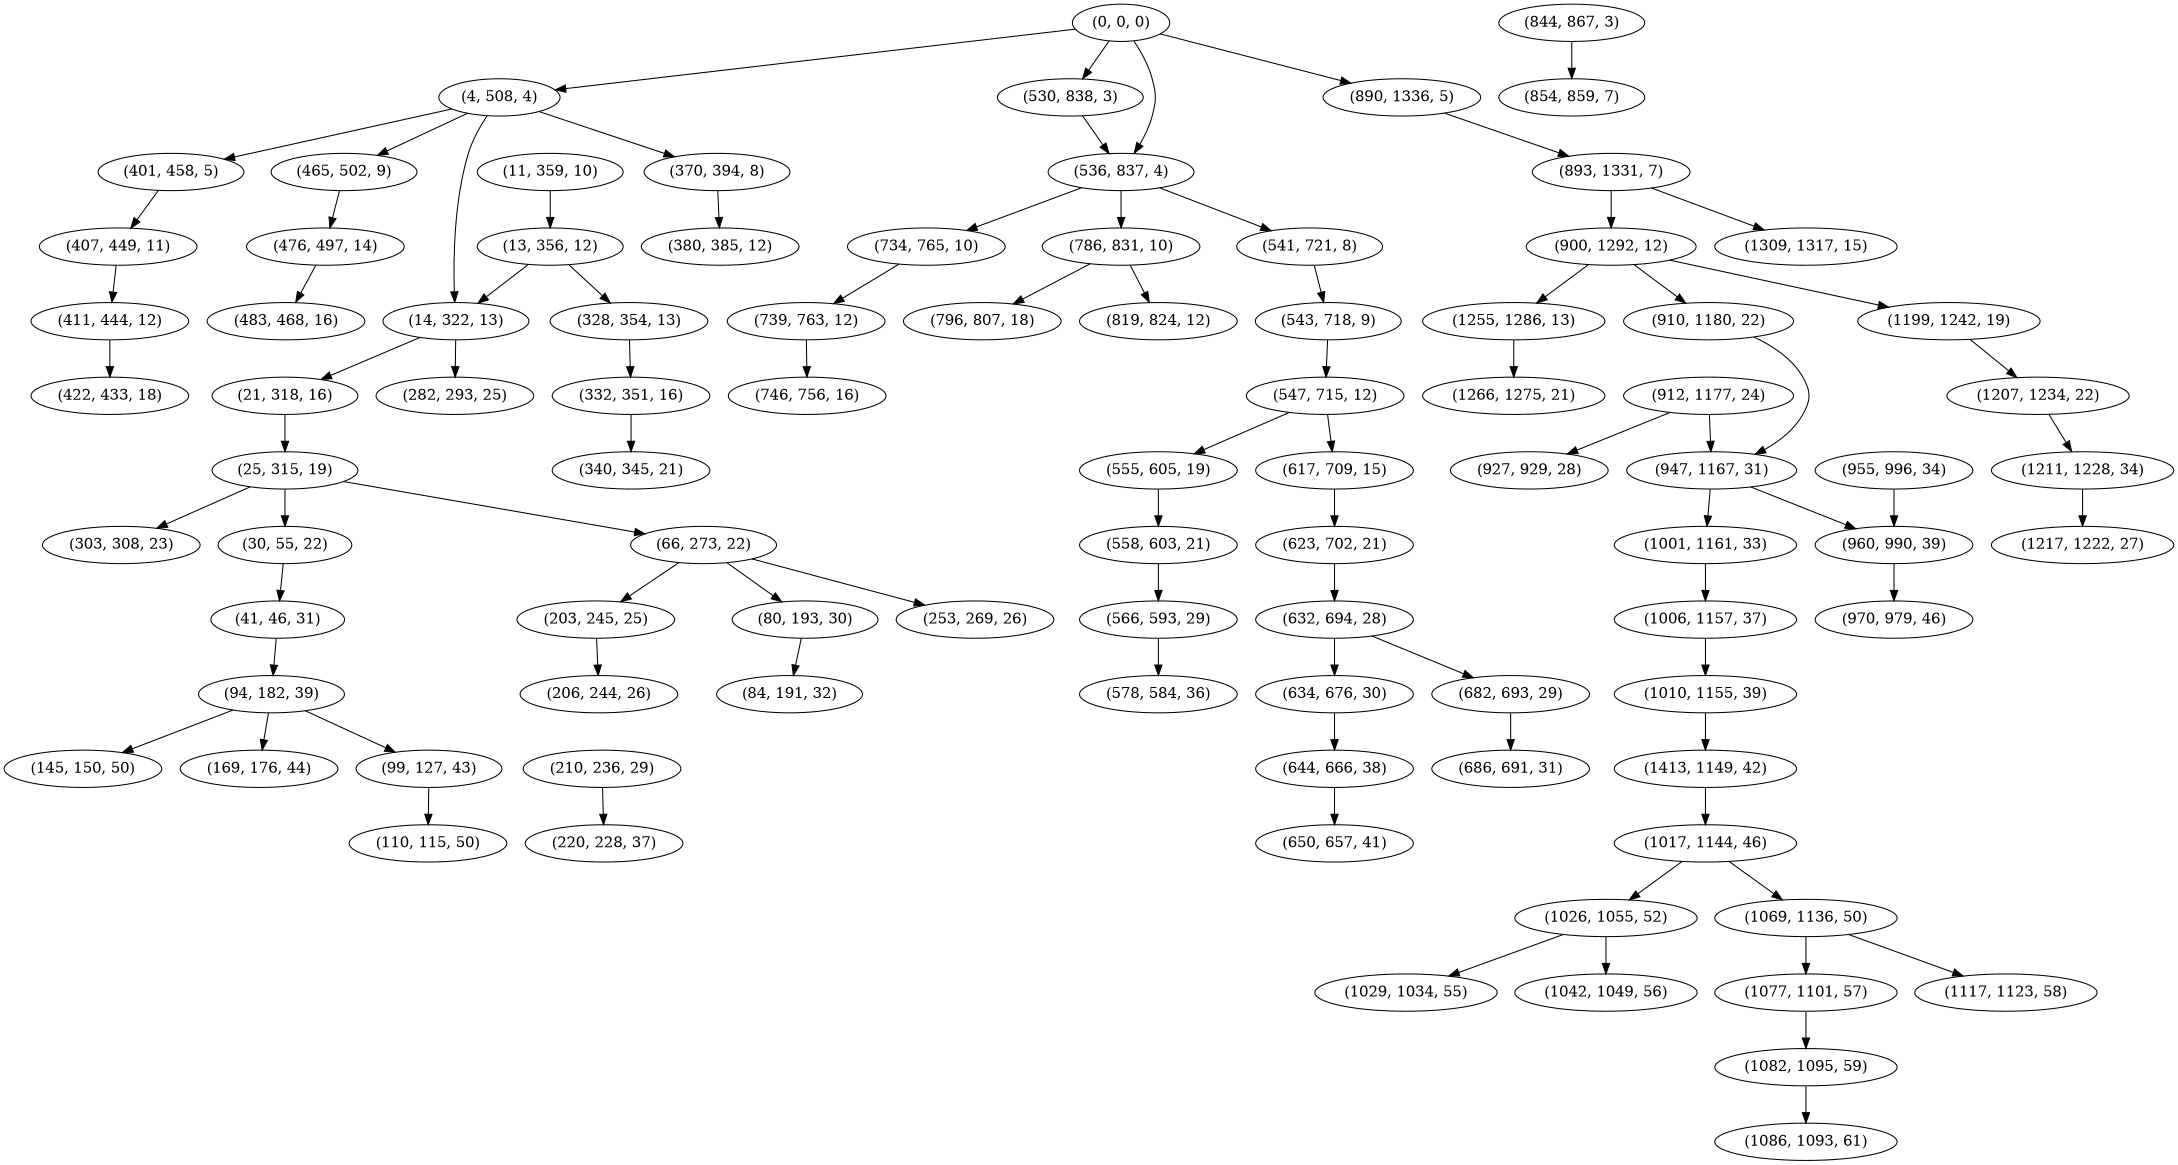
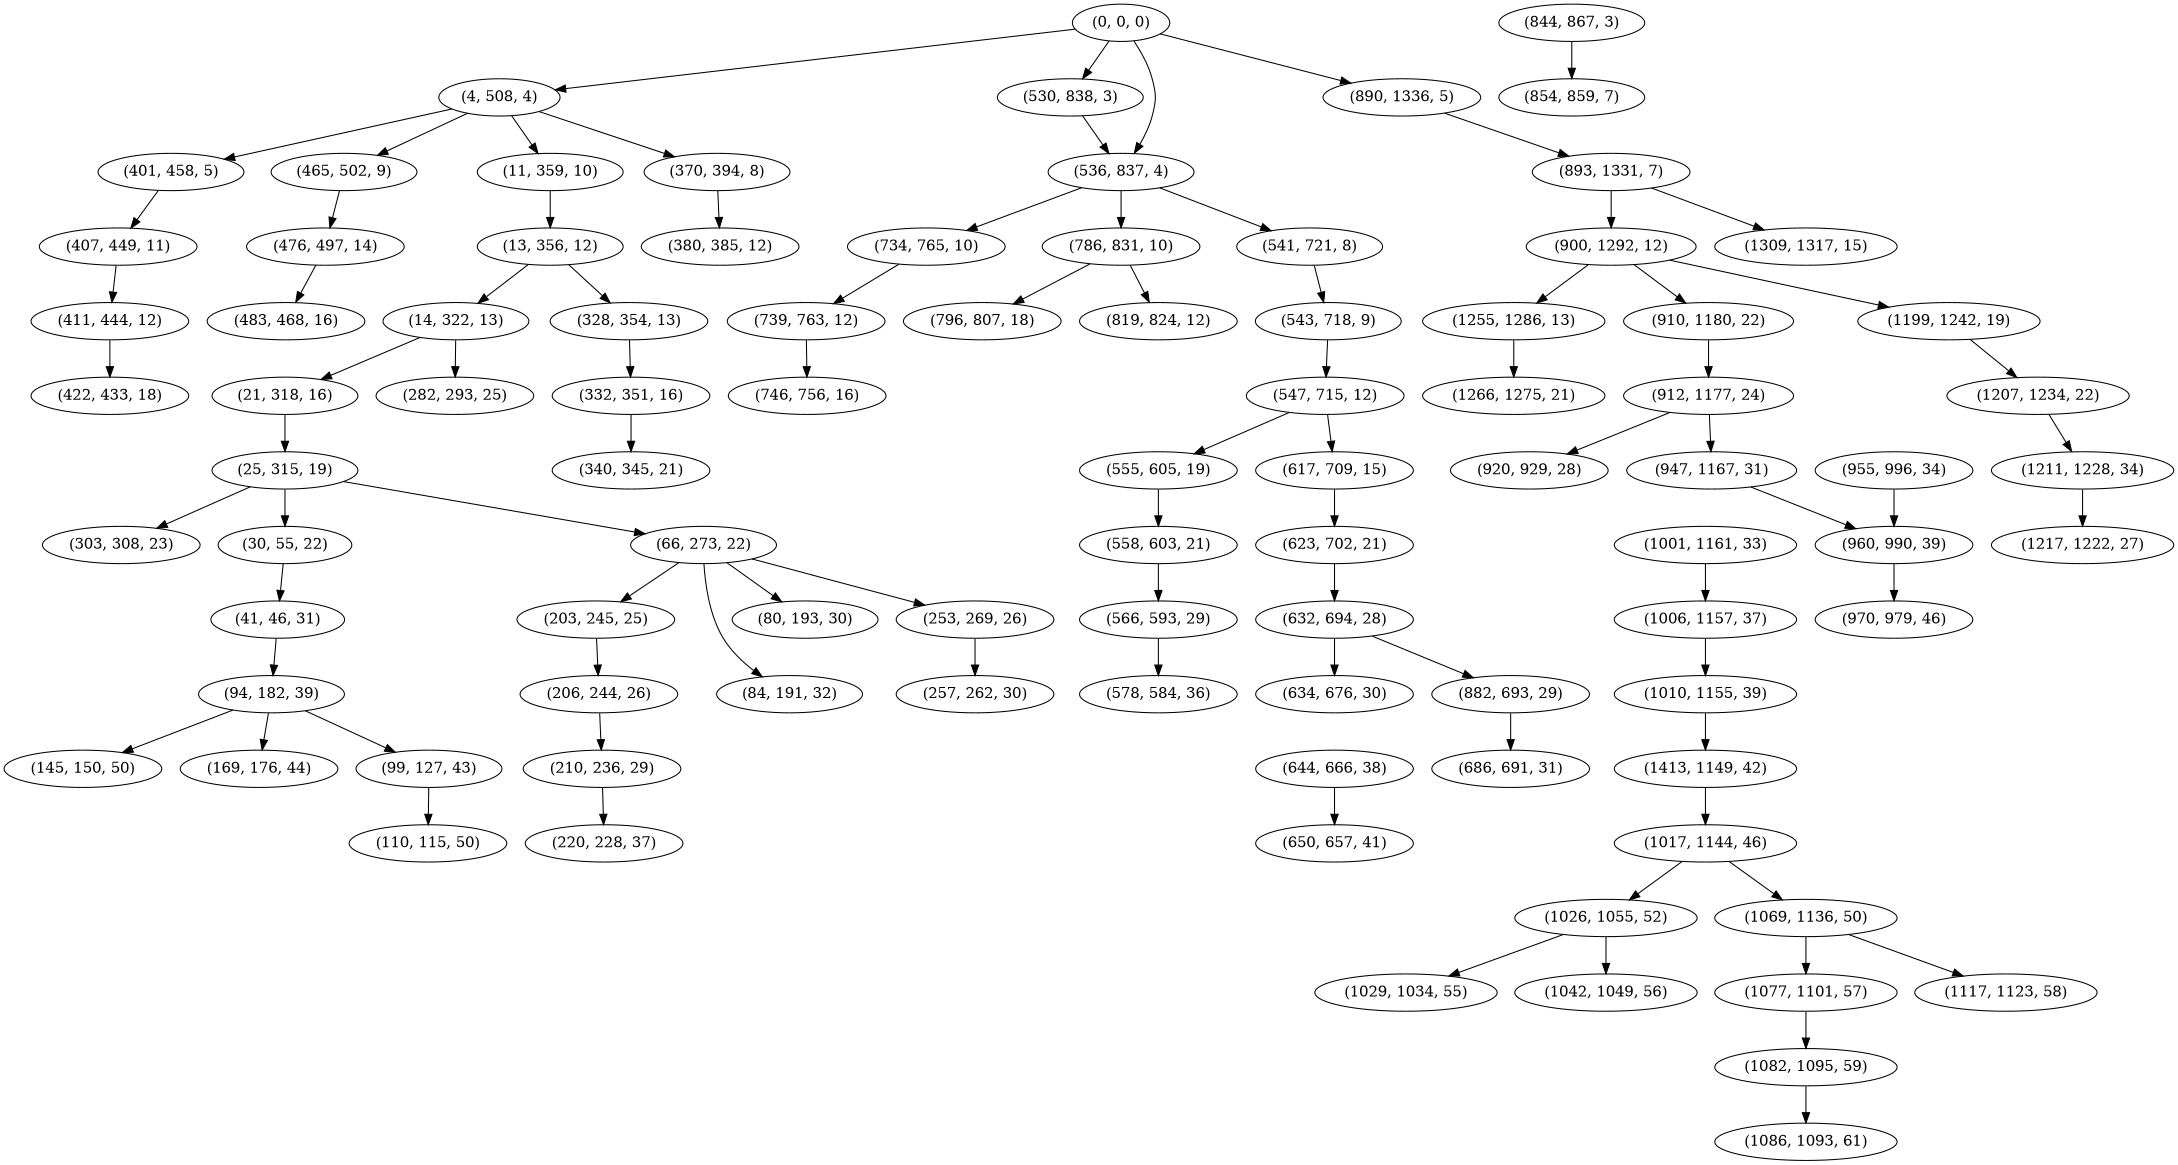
edge "(4, 508, 4)" -> "(14, 322, 13)": now "(4, 508, 4)" -> "(11, 359, 10)"
edge "(910, 1180, 22)" -> "(947, 1167, 31)": now "(910, 1180, 22)" -> "(912, 1177, 24)"
node "(927, 929, 28)": label "(927, 929, 28)" -> "(920, 929, 28)"
edge "(947, 1167, 31)" -> "(1001, 1161, 33)": removed
edge "(80, 193, 30)" -> "(84, 191, 32)": now "(66, 273, 22)" -> "(84, 191, 32)"
node "(257, 262, 30)": added
node "(682, 693, 29)": label "(682, 693, 29)" -> "(882, 693, 29)"
edge "(206, 244, 26)" -> "(210, 236, 29)": added
edge "(634, 676, 30)" -> "(644, 666, 38)": removed
